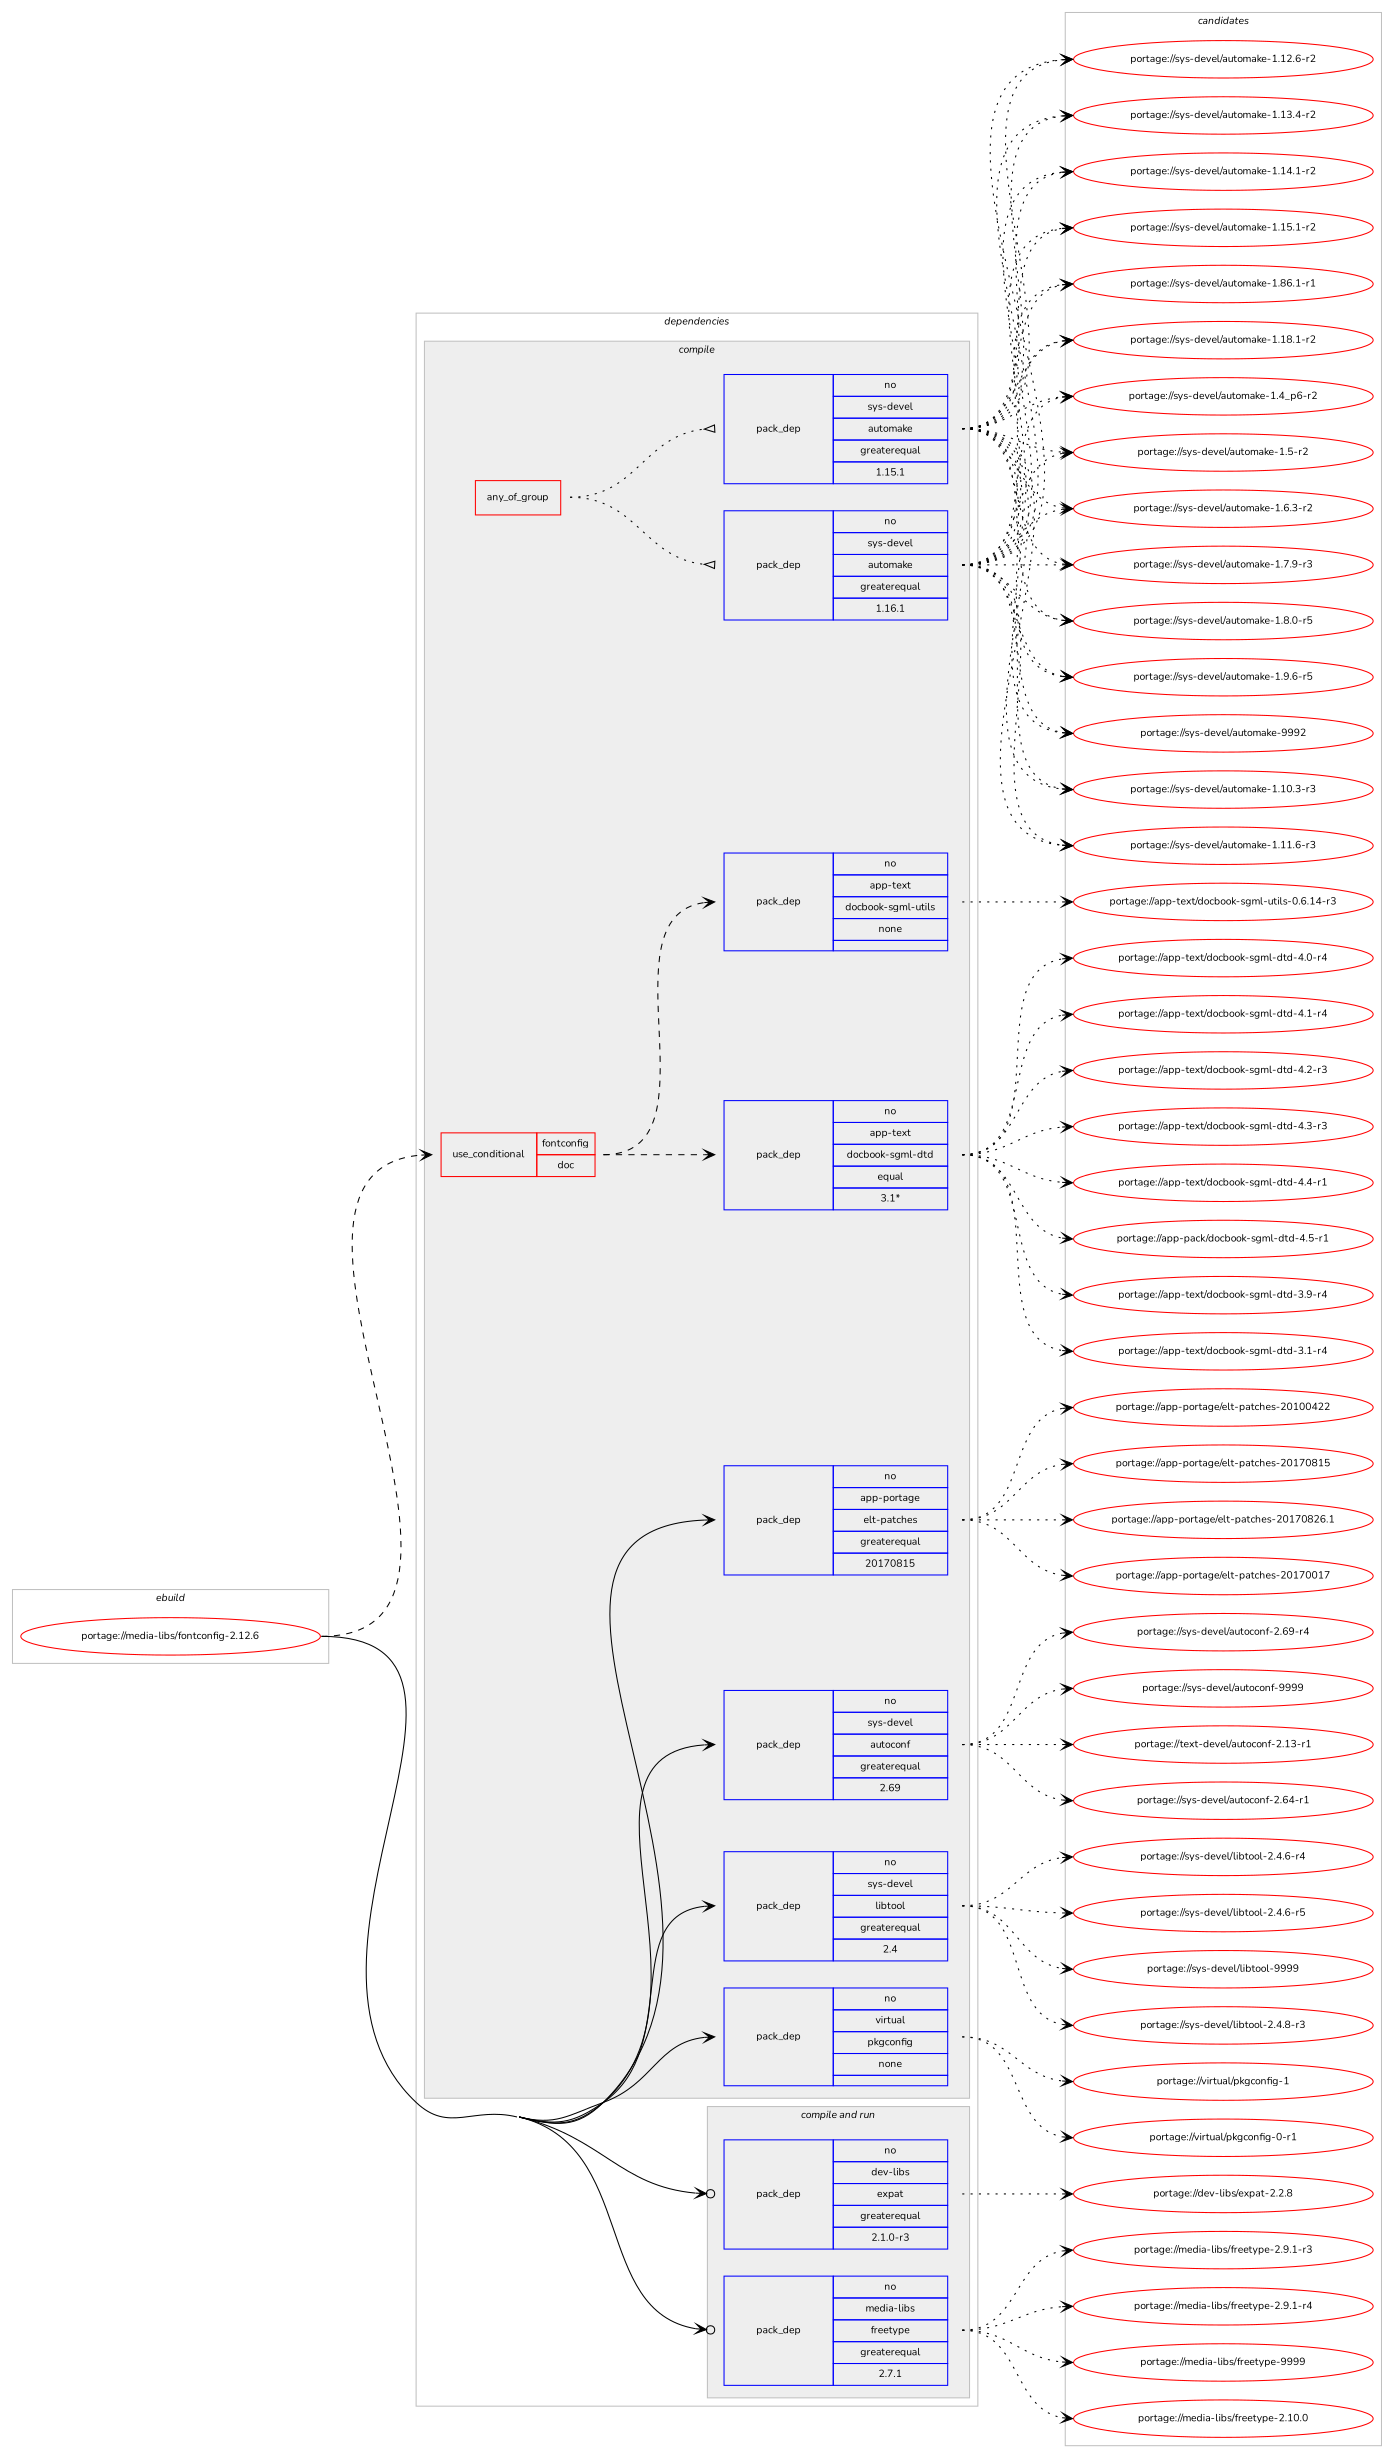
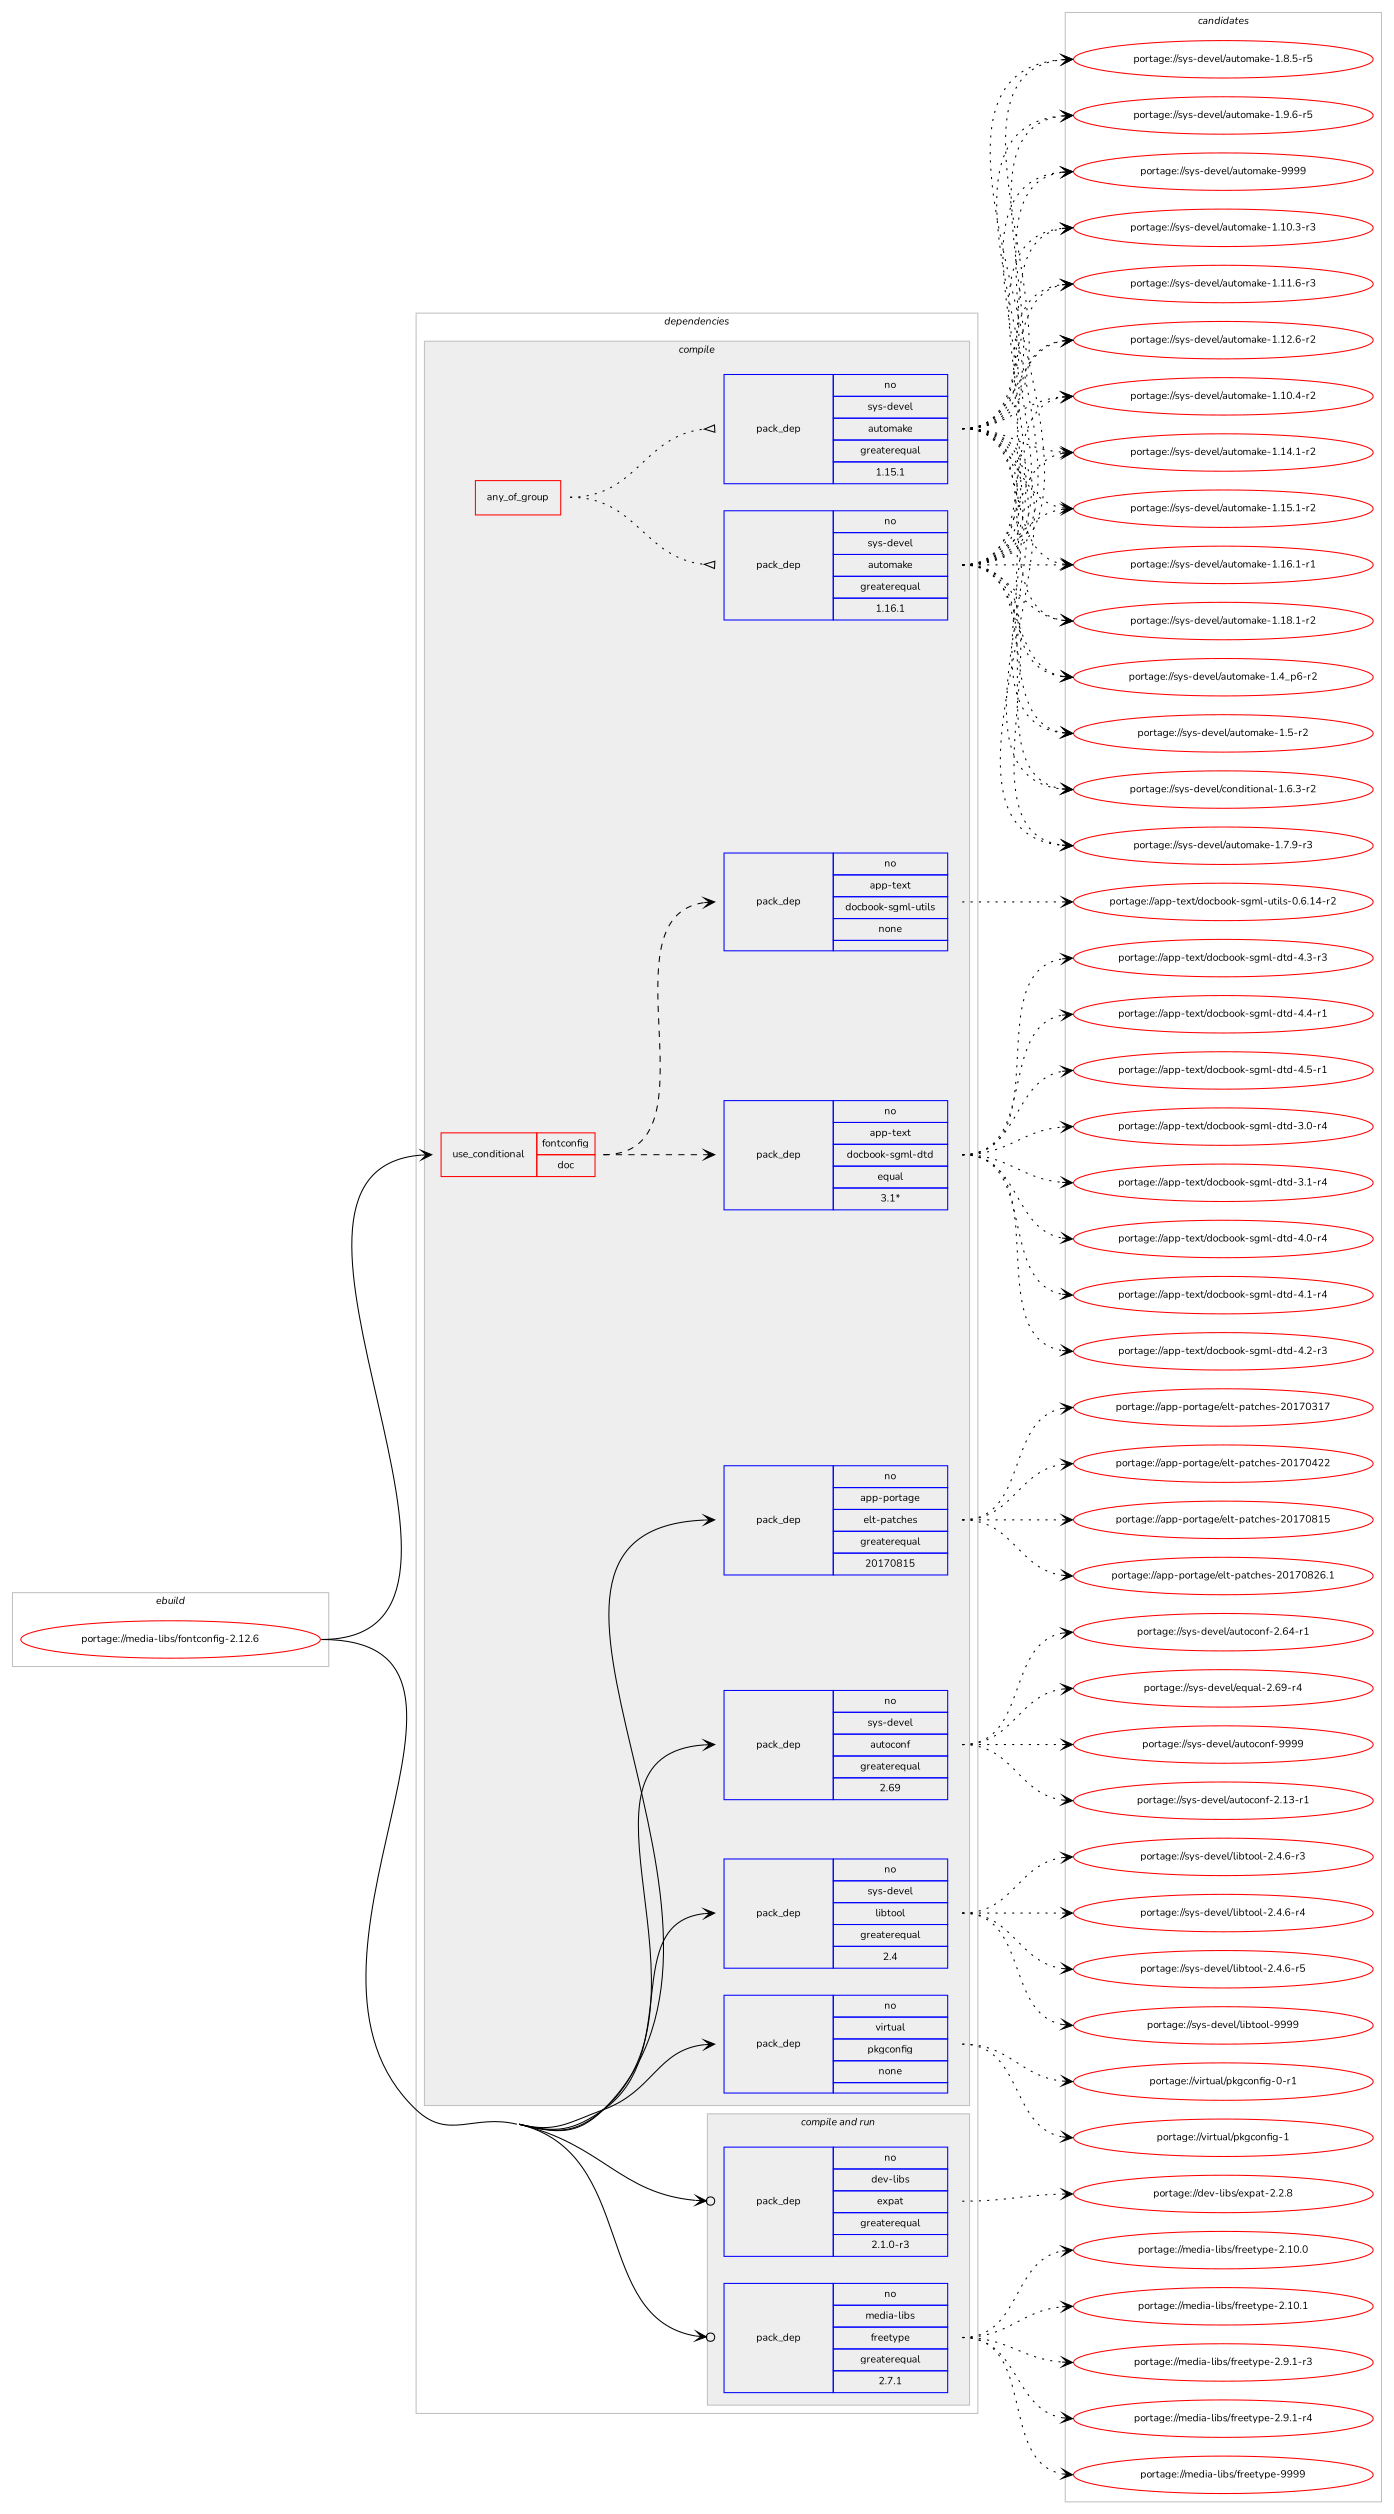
node "portage://sys-devel/automake-1.13.4-r2": label "portage://sys-devel/automake-1.13.4-r2" -> "portage://sys-devel/automake-1.10.4-r2"
node "portage://sys-devel/automake-1.86.1-r1": label "portage://sys-devel/automake-1.86.1-r1" -> "portage://sys-devel/automake-1.16.1-r1"
node "portage://sys-devel/automake-1.6.3-r2": label "portage://sys-devel/automake-1.6.3-r2" -> "portage://sys-devel/conditional-1.6.3-r2"
node "portage://sys-devel/automake-1.8.0-r5": label "portage://sys-devel/automake-1.8.0-r5" -> "portage://sys-devel/automake-1.8.5-r5"
node "portage://sys-devel/automake-9992": label "portage://sys-devel/automake-9992" -> "portage://sys-devel/automake-9999"
node "portage://app-text/docbook-sgml-utils-0.6.14-r3": label "portage://app-text/docbook-sgml-utils-0.6.14-r3" -> "portage://app-text/docbook-sgml-utils-0.6.14-r2"
node "portage://app-pack/docbook-sgml-dtd-4.5-r1": label "portage://app-pack/docbook-sgml-dtd-4.5-r1" -> "portage://app-text/docbook-sgml-dtd-4.5-r1"
node "portage://app-text/docbook-sgml-dtd-3.9-r4": label "portage://app-text/docbook-sgml-dtd-3.9-r4" -> "portage://app-text/docbook-sgml-dtd-3.0-r4"
edge "portage://media-libs/fontconfig-2.12.6" -> "use_conditional": style dashed -> solid
node "portage://app-portage/elt-patches-20100422": label "portage://app-portage/elt-patches-20100422" -> "portage://app-portage/elt-patches-20170422"
node "portage://app-portage/elt-patches-20170017": label "portage://app-portage/elt-patches-20170017" -> "portage://app-portage/elt-patches-20170317"
node "portage://sys-devel/autoconf-2.69-r4": label "portage://sys-devel/autoconf-2.69-r4" -> "portage://sys-devel/equal-2.69-r4"
node "portage://text-devel/autoconf-2.13-r1": label "portage://text-devel/autoconf-2.13-r1" -> "portage://sys-devel/autoconf-2.13-r1"
node "portage://sys-devel/libtool-2.4.8-r3": label "portage://sys-devel/libtool-2.4.8-r3" -> "portage://sys-devel/libtool-2.4.6-r3"
node "portage://media-libs/freetype-2.10.1": added
